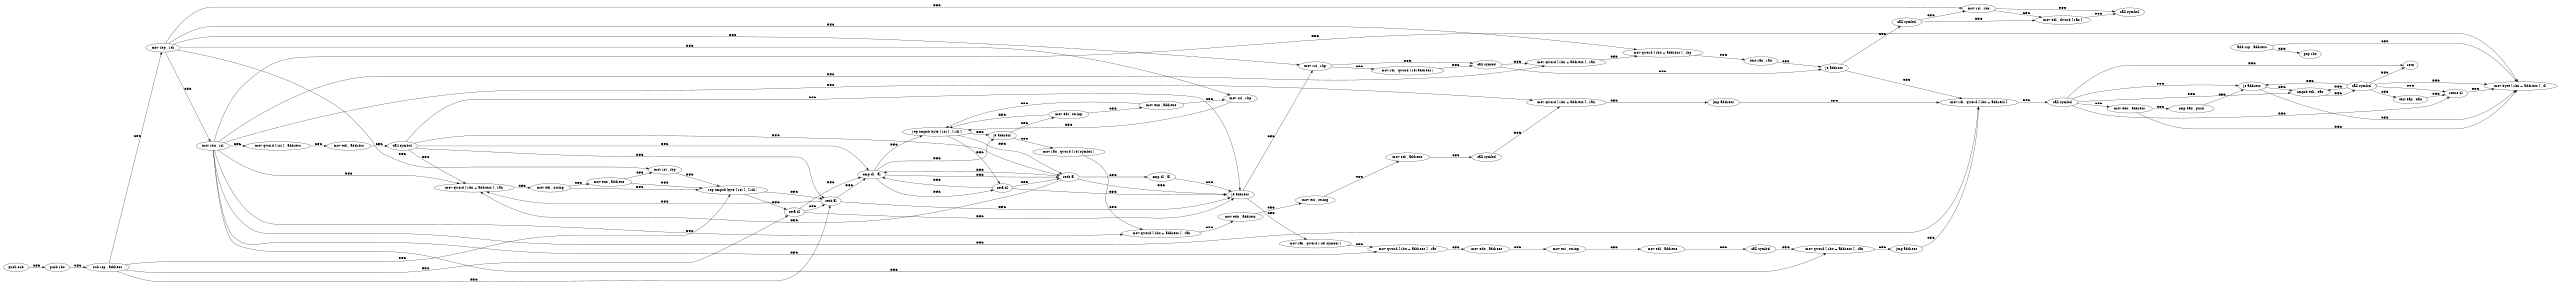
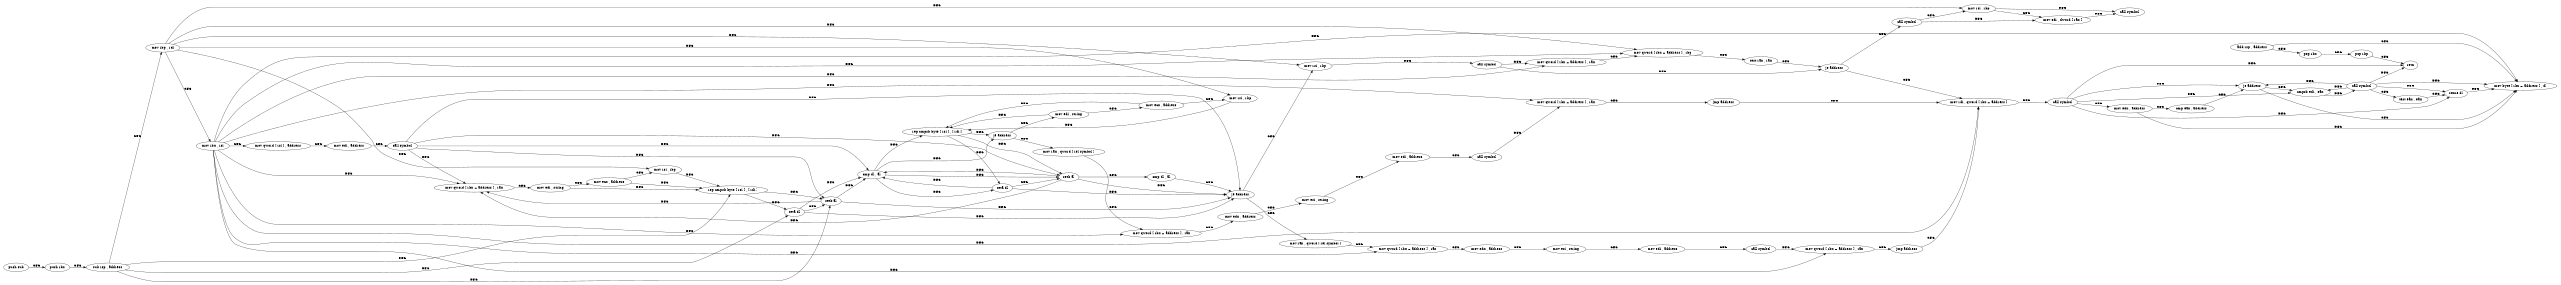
node "pop rbp": added
edge "mov qword [ rbx + address ] , rbp" -> "test rax , rax": label "DFG" -> "CFG"
edge "mov rbx , rsi" -> "mov qword [ rbx + address ] , rbp": added, label "DFG"
node "mov rdi , qword [ rel address ]": removed
node "cmp eax , push": label "cmp eax , push" -> "cmp eax , address"
